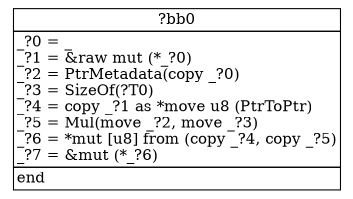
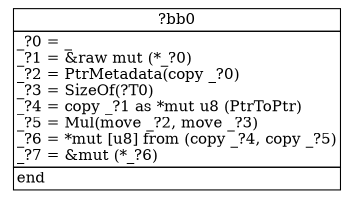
node "?bb0": text "_?4 = copy _?1 as *move u8 (PtrToPtr)" -> "_?4 = copy _?1 as *mut u8 (PtrToPtr)"
